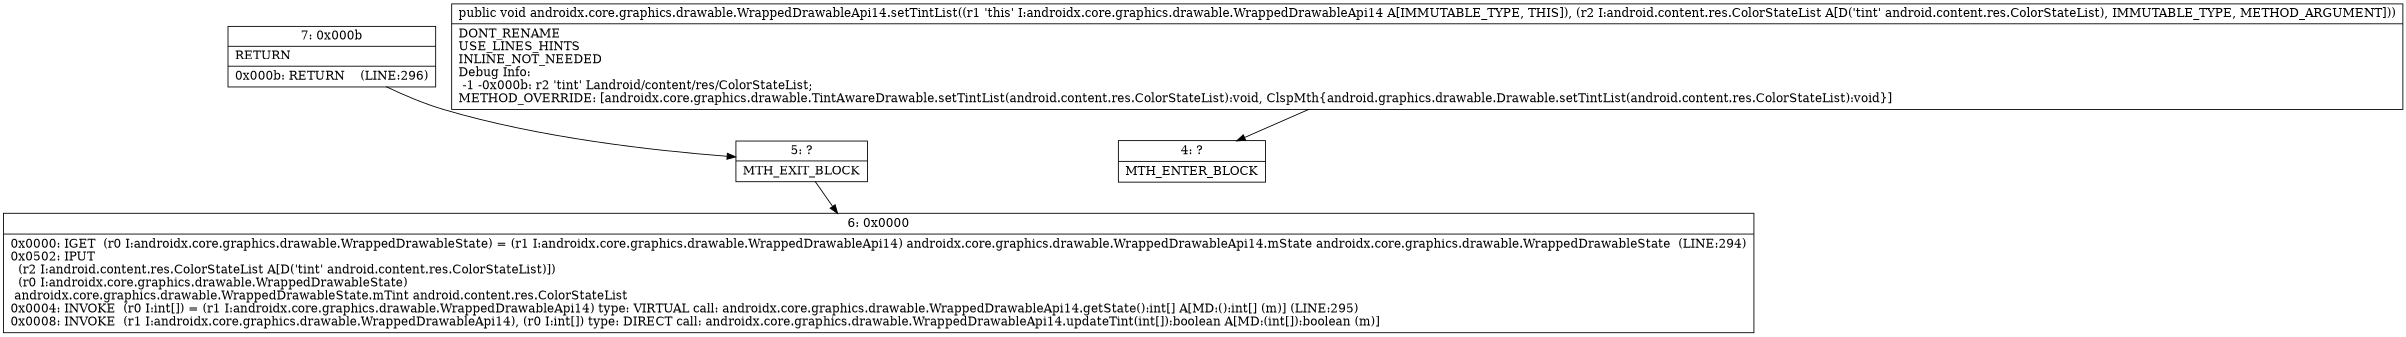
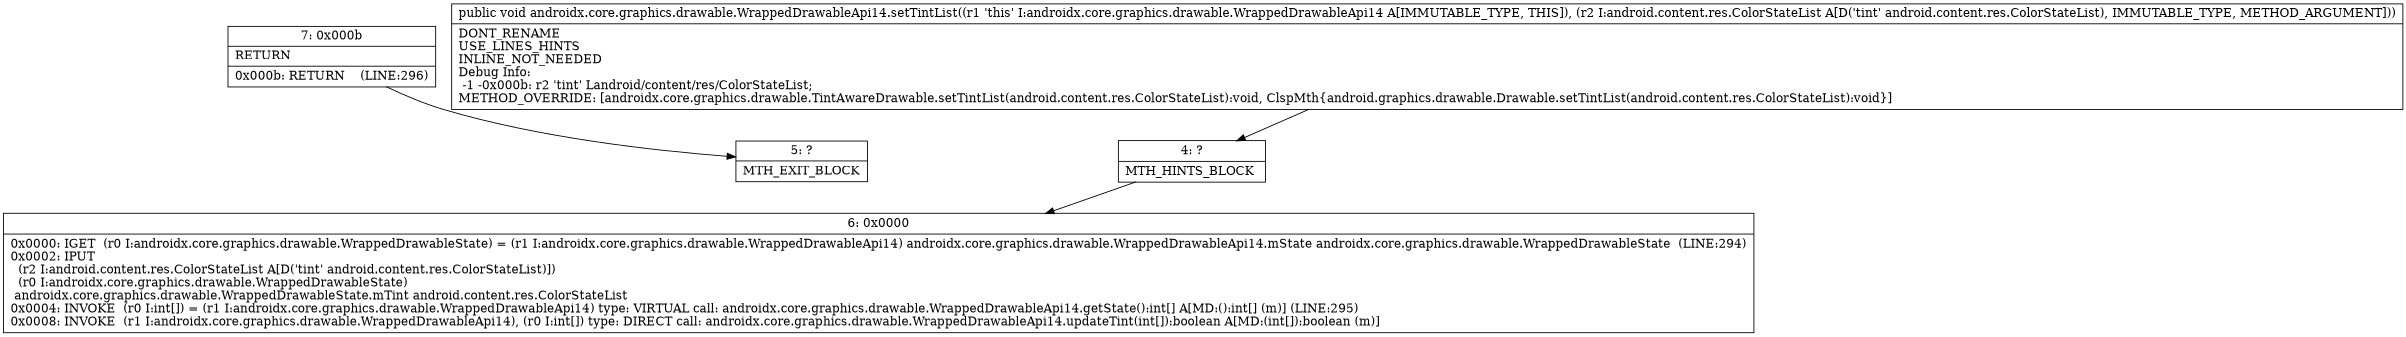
node "4: ?": text "MTH_ENTER_BLOCK" -> "MTH_HINTS_BLOCK"
edge "5: ?" -> "6: 0x0000": now "4: ?" -> "6: 0x0000"
node "6: 0x0000": text "0x0502: IPUT" -> "0x0002: IPUT"
